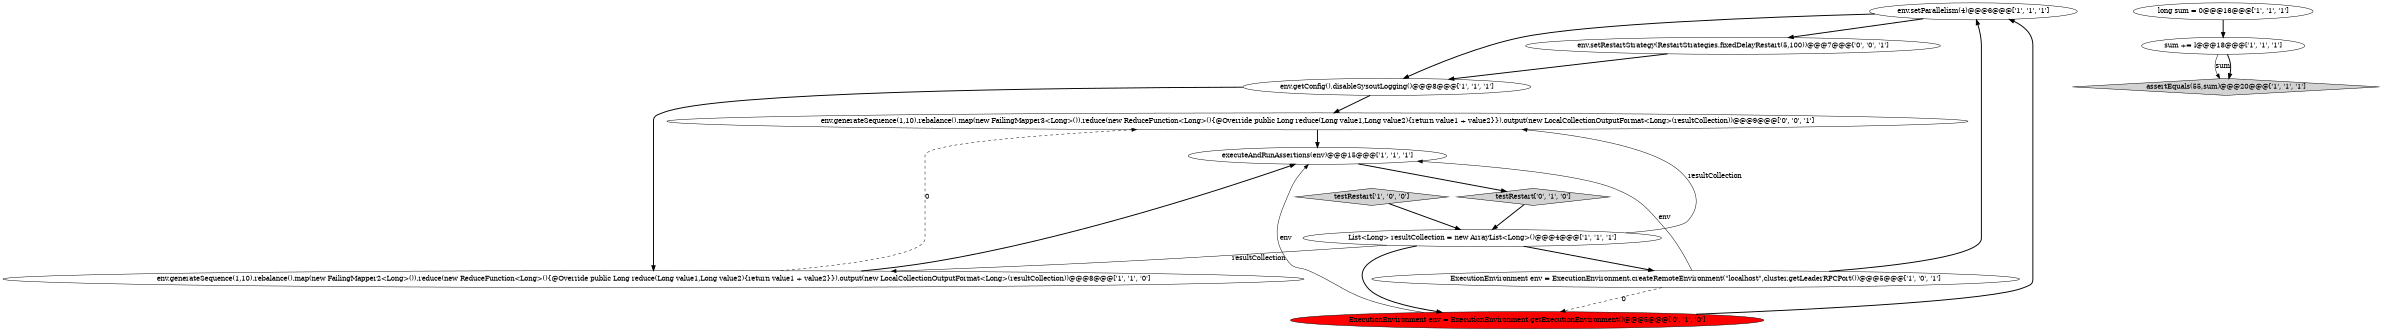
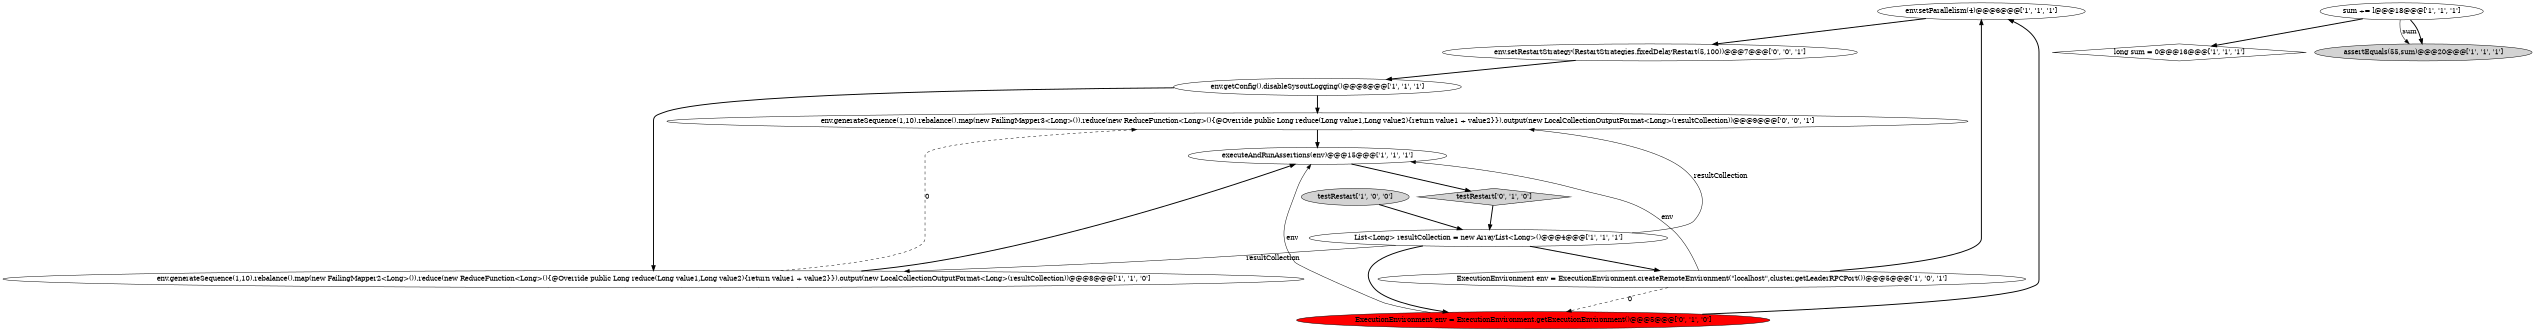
node "long sum = 0@@@16@@@['1', '1', '1']": shape ellipse -> diamond
edge "env.setParallelism(4)@@@6@@@['1', '1', '1']" -> "env.getConfig().disableSysoutLogging()@@@8@@@['1', '1', '1']": removed
edge "long sum = 0@@@16@@@['1', '1', '1']" -> "sum += l@@@18@@@['1', '1', '1']": reversed
node "assertEquals(55,sum)@@@20@@@['1', '1', '1']": shape diamond -> ellipse
node "testRestart['1', '0', '0']": shape diamond -> ellipse
